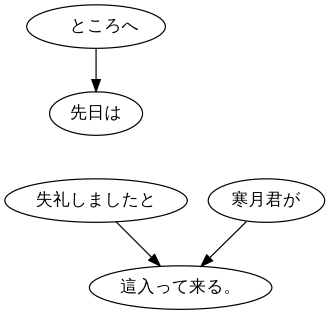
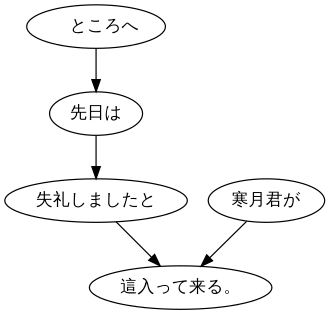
edge "先日は" -> "失礼しましたと": added
